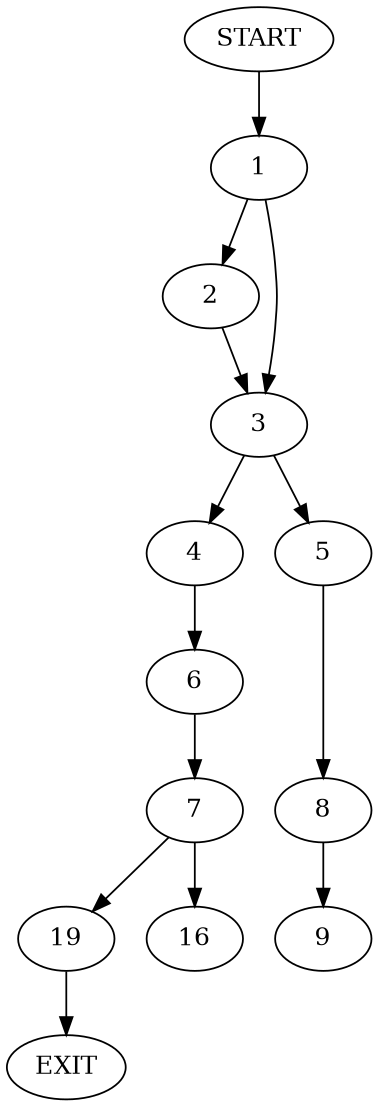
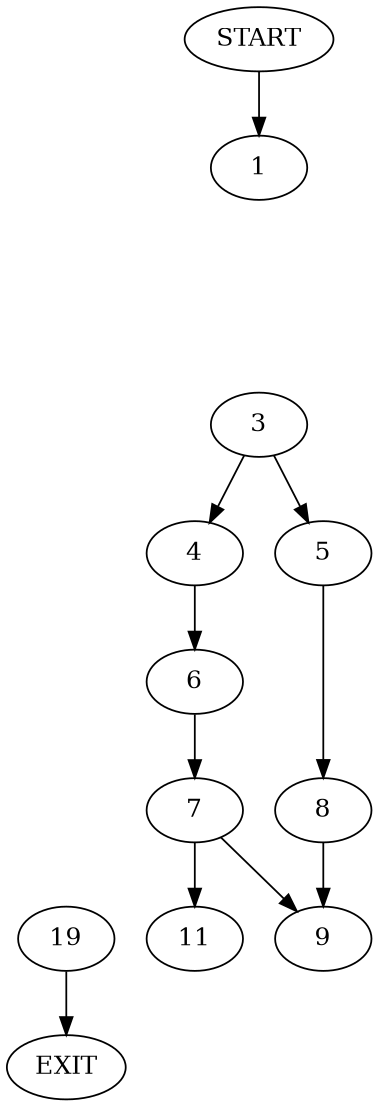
edge "1" -> "3": removed
node "2": removed
edge "7" -> "19": now "7" -> "9"
node "16": label "16" -> "11"
